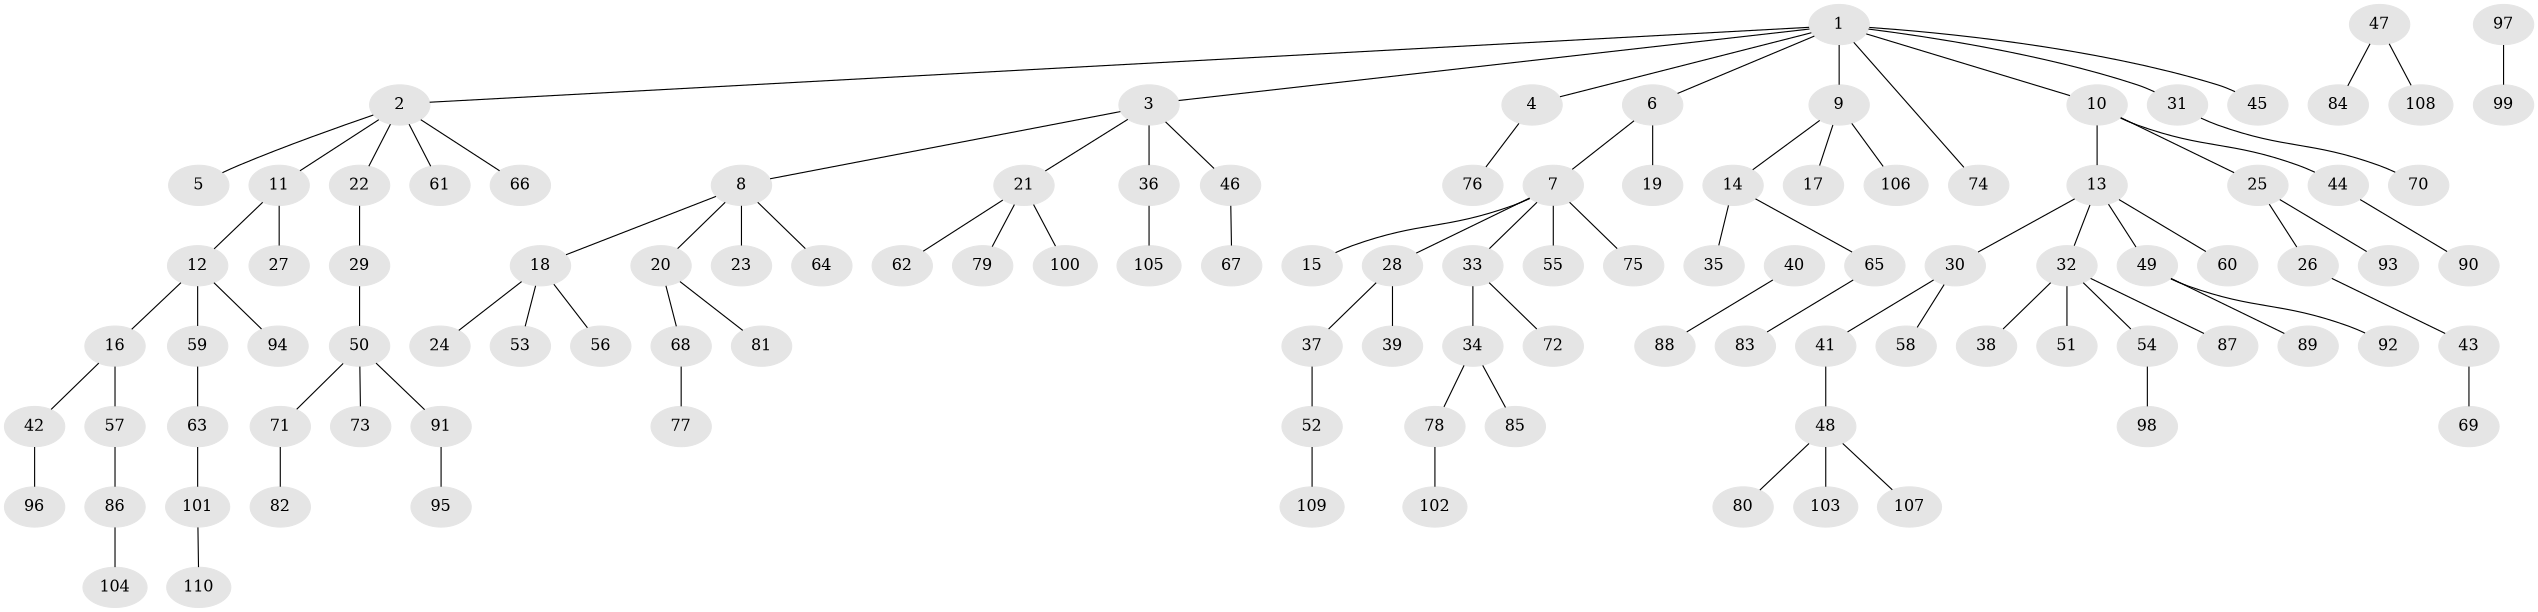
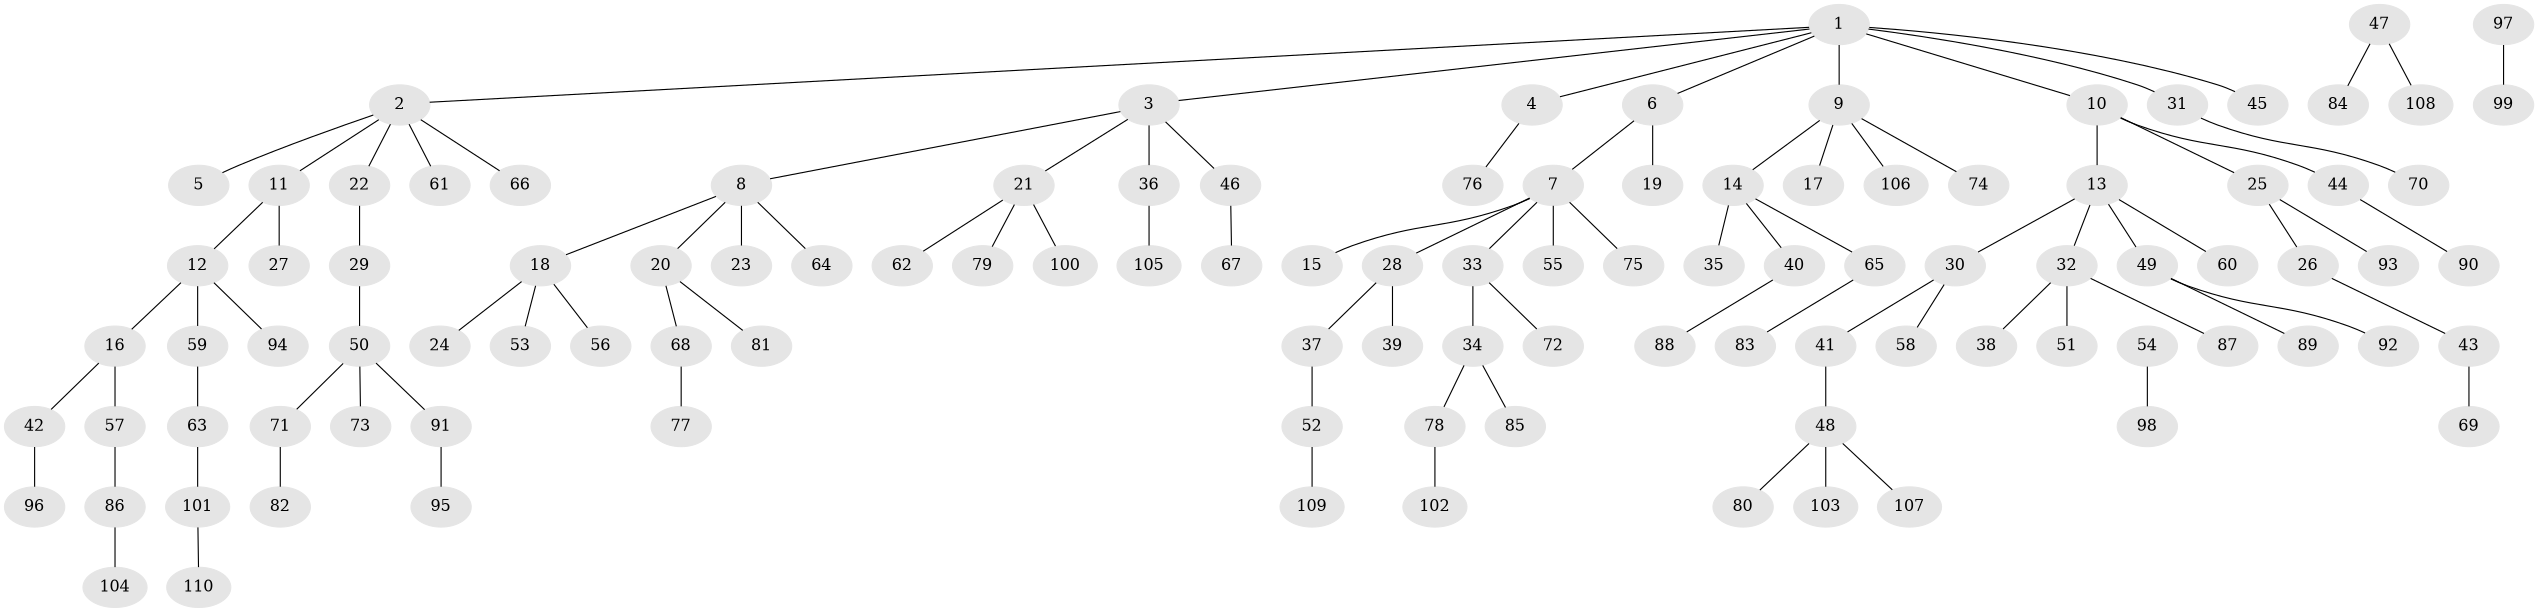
edge "1" -- "74": now "9" -- "74"
edge "14" -- "40": added
edge "32" -- "54": removed
